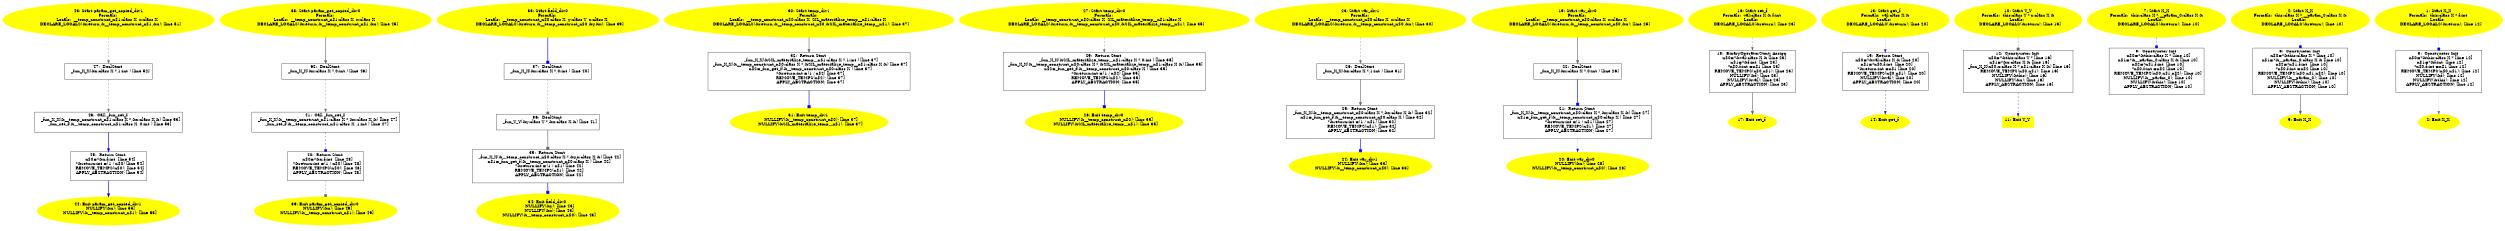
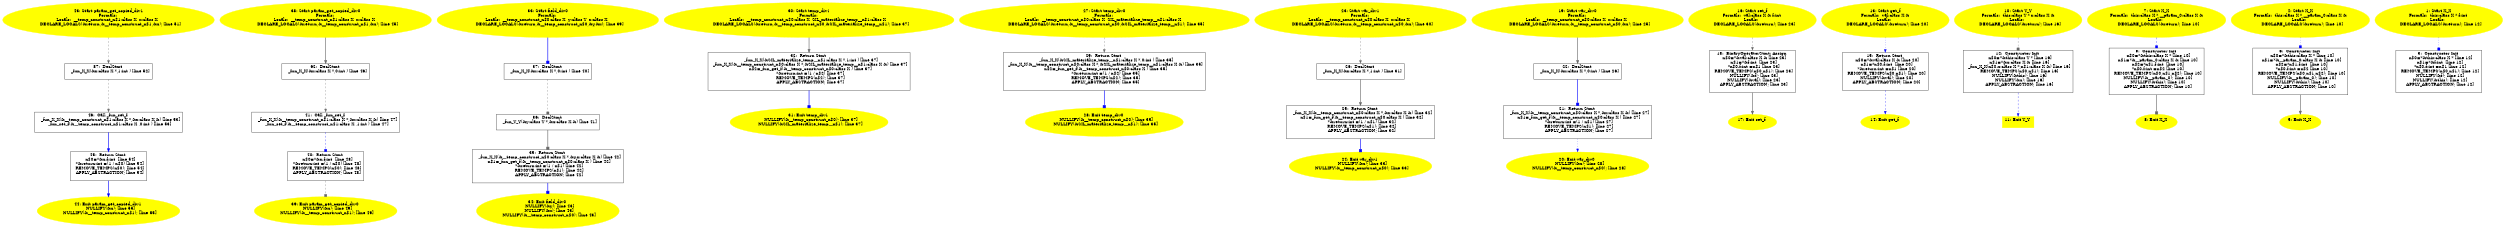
node "47:  DeclStmt _fun_X_X(&x:class X *,1:int ) [line 52]": label "47:  DeclStmt _fun_X_X(&x:class X *,1:int ) [line 52]" -> "87:  DeclStmt _fun_X_X(&x:class X *,1:int ) [line 52]"
node "8: Exit X_X": added
node "2: Exit X_X": removed
